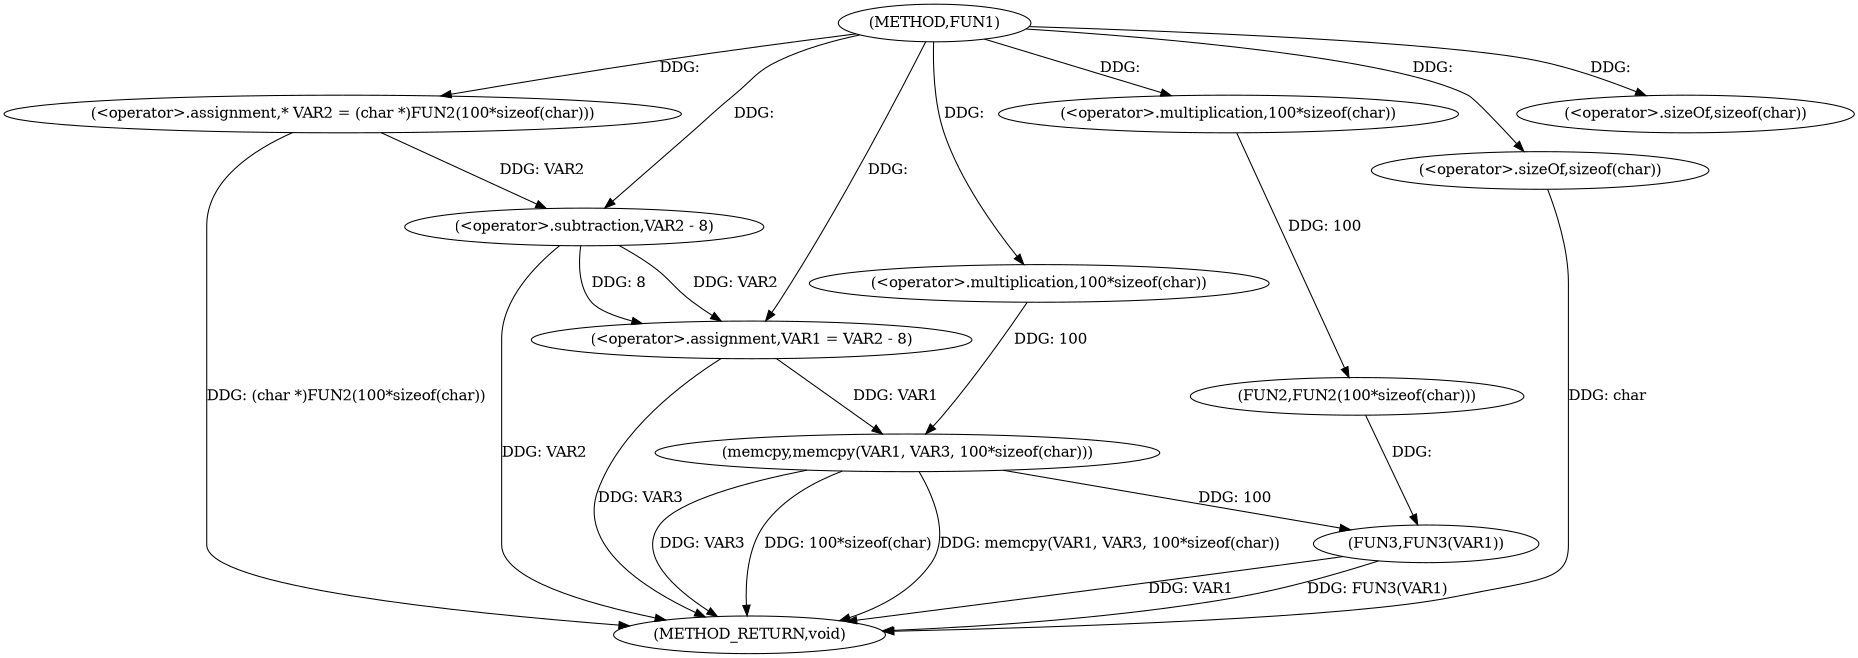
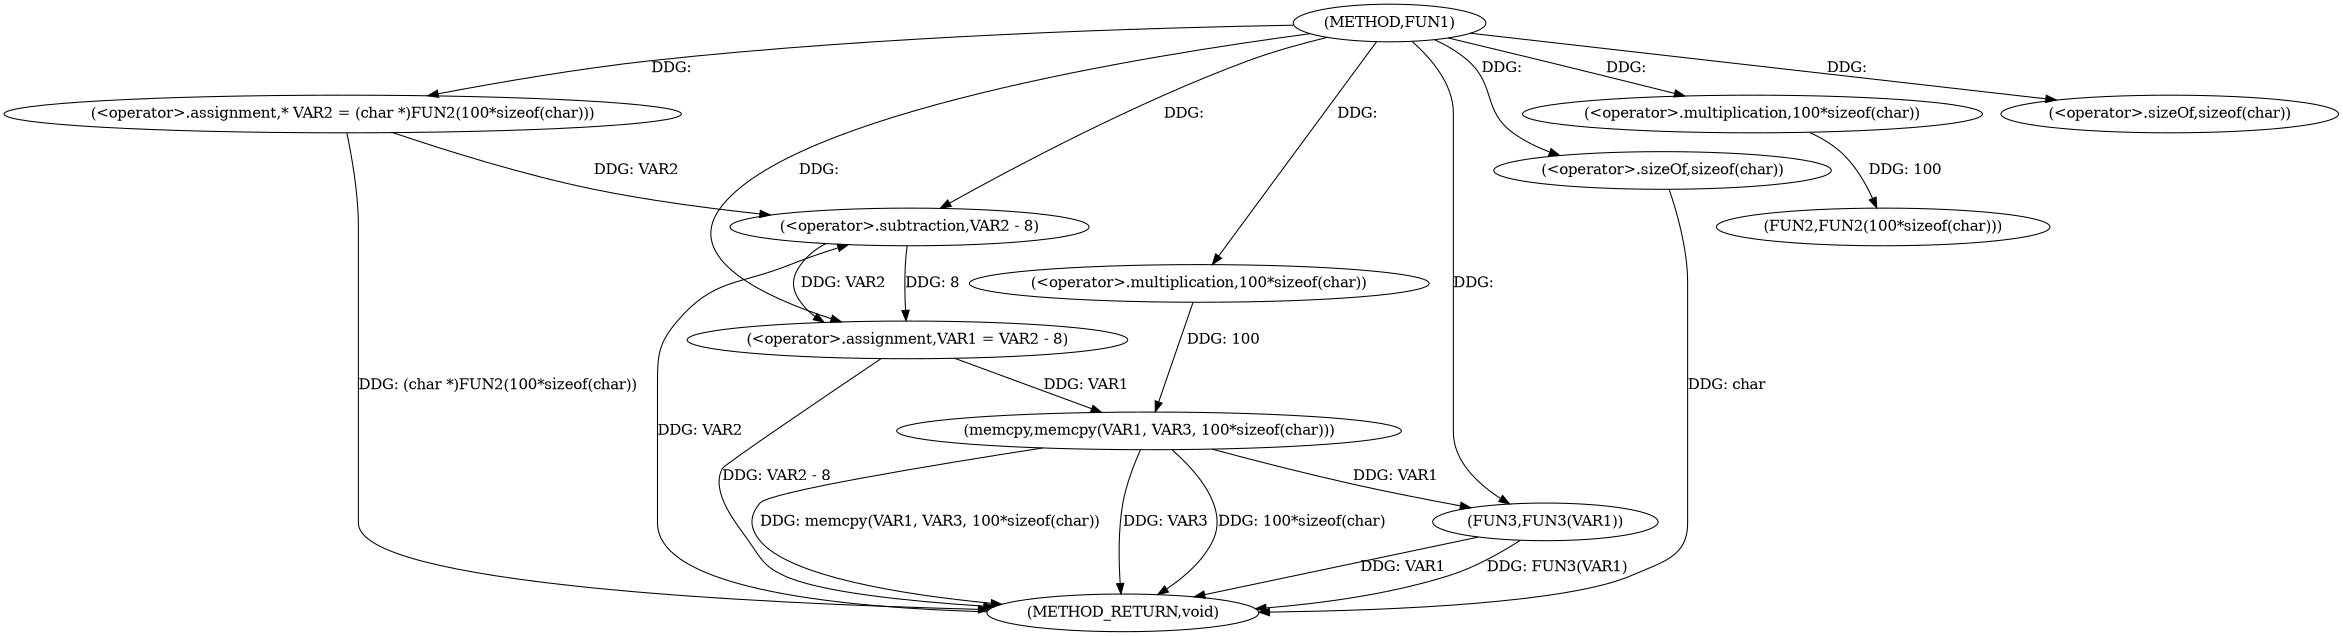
edge "(FUN2,FUN2(100*sizeof(char)))" -> "(FUN3,FUN3(VAR1))": now "(METHOD,FUN1)" -> "(FUN3,FUN3(VAR1))"
edge "(<operator>.subtraction,VAR2 - 8)" -> "(METHOD_RETURN,void)": reversed
edge "(<operator>.assignment,VAR1 = VAR2 - 8)" -> "(METHOD_RETURN,void)": label "DDG: VAR3" -> "DDG: VAR2 - 8"
edge "(memcpy,memcpy(VAR1, VAR3, 100*sizeof(char)))" -> "(FUN3,FUN3(VAR1))": label "DDG: 100" -> "DDG: VAR1"
